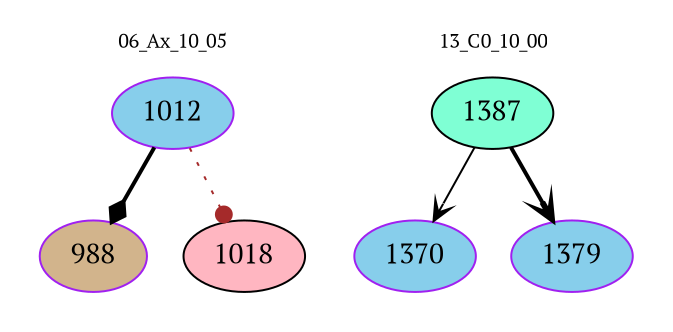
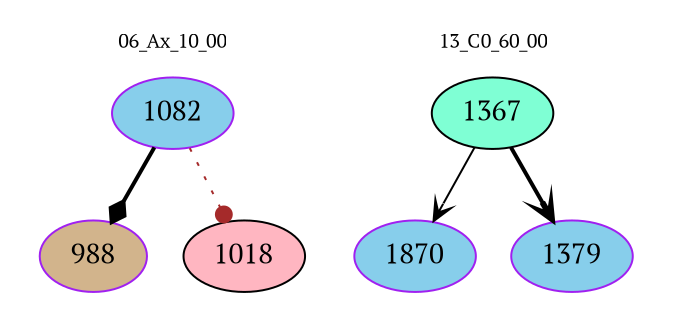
cluster "06_Ax_10_05": label "06_Ax_10_05" -> "06_Ax_10_00"
cluster "13_C0_10_00": label "13_C0_10_00" -> "13_C0_60_00"
node "1012": label "1012" -> "1082"
node "1387": label "1387" -> "1367"
node "1370": label "1370" -> "1870"
